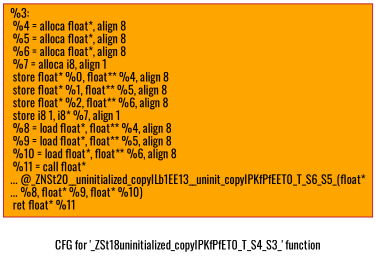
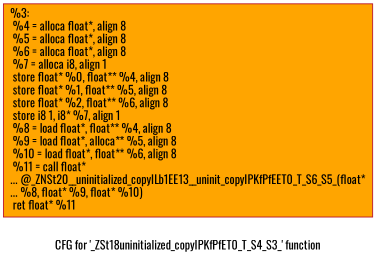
node "%3:": text "%9 = load float*, float** %5, align 8" -> "%9 = load float*, alloca** %5, align 8"
